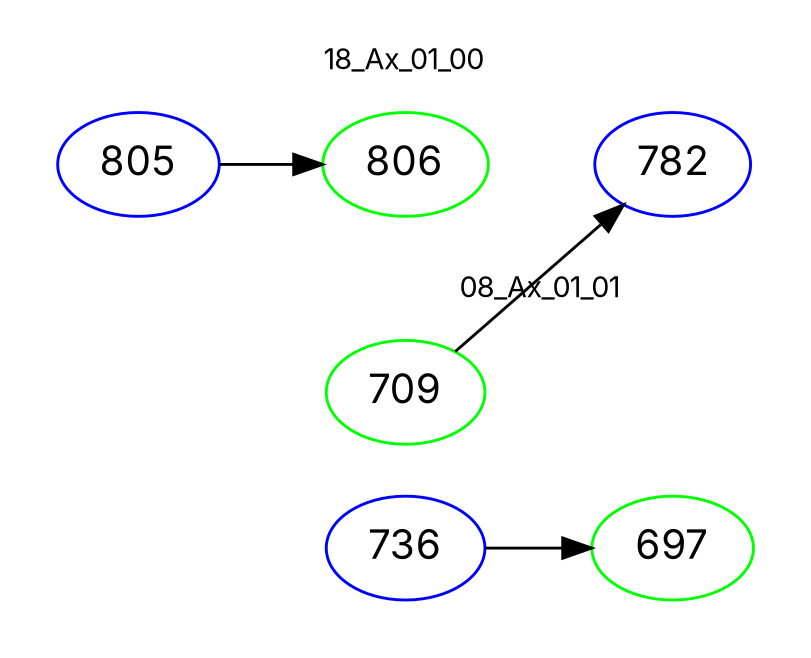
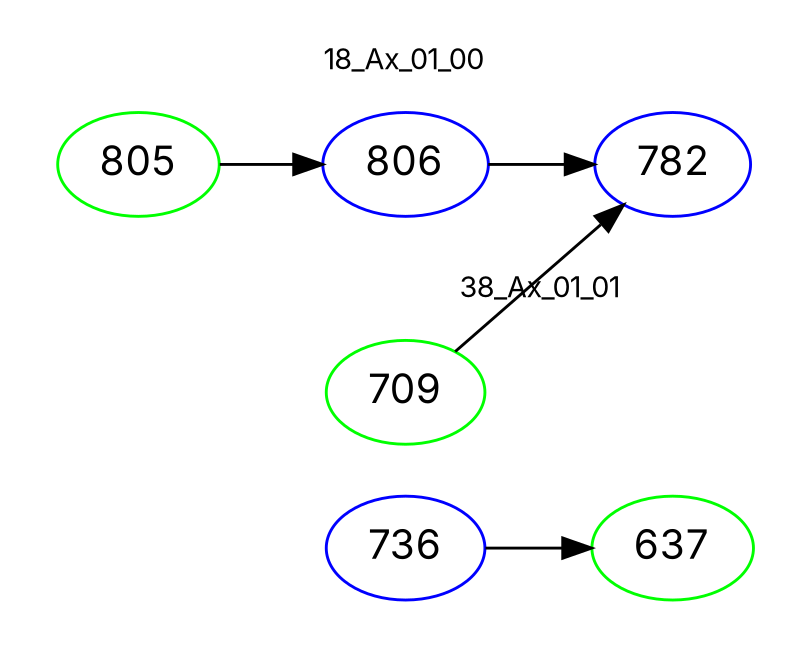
node "805": color blue -> green
node "806": color green -> blue
edge "806" -> "782": added
cluster "08_Ax_01_01": label "08_Ax_01_01" -> "38_Ax_01_01"
node "697": label "697" -> "637"
